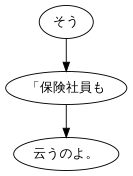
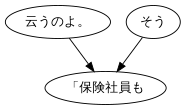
edge "「保険社員も" -> "云うのよ。": reversed
